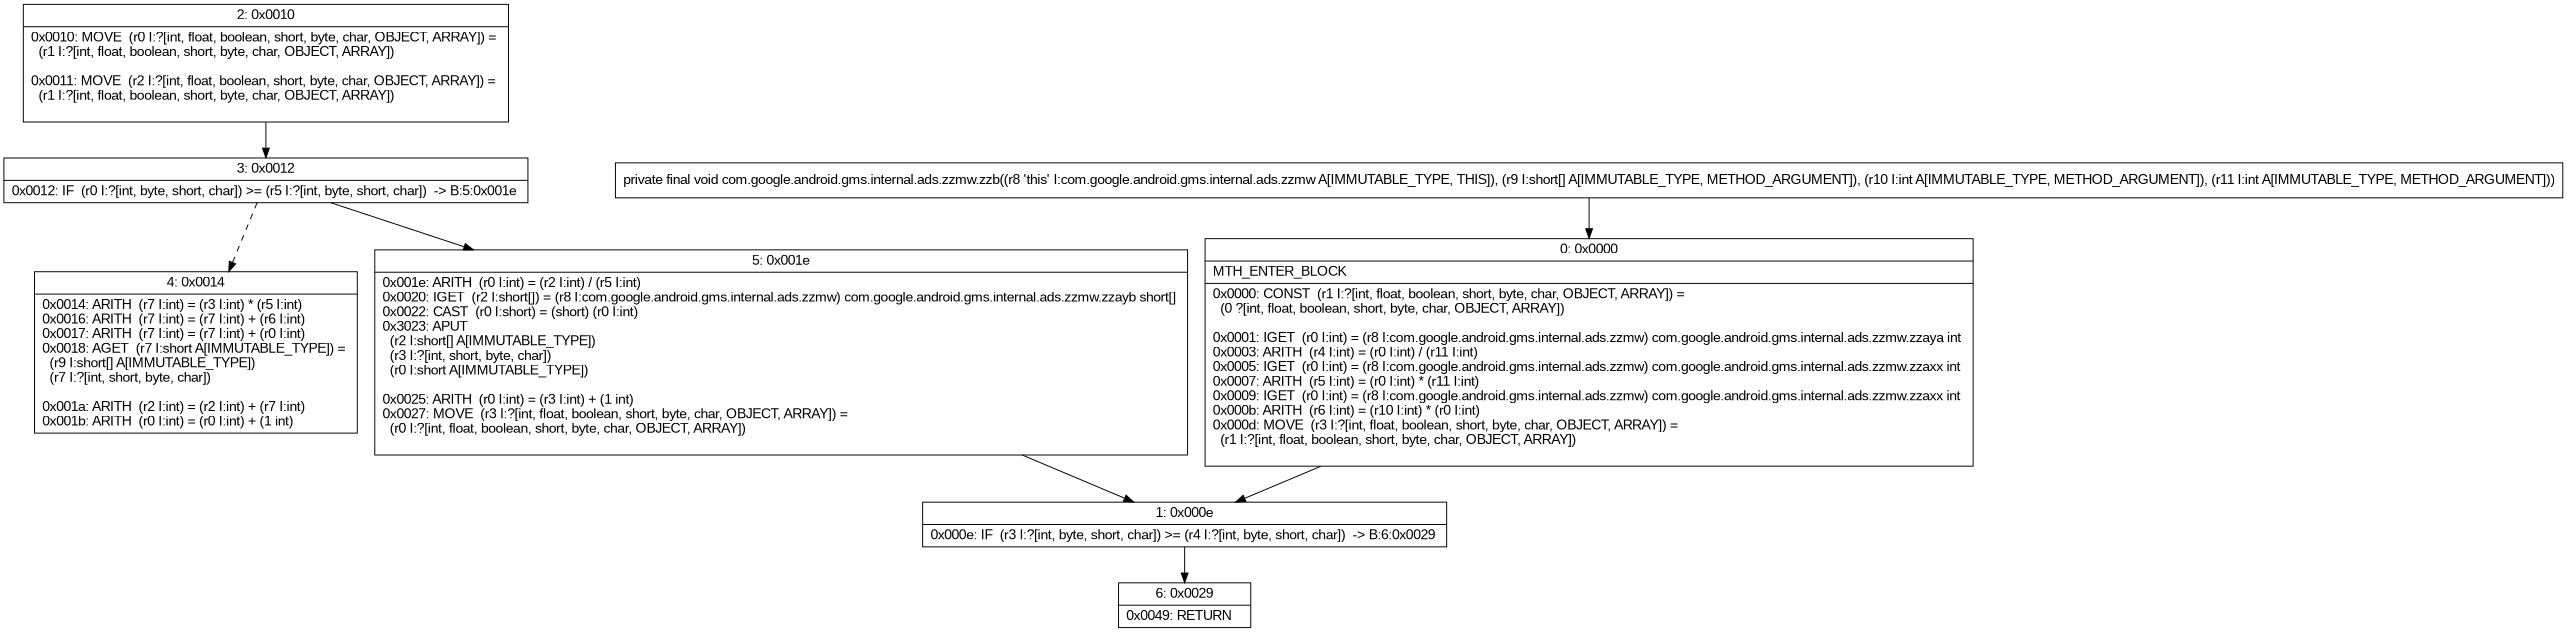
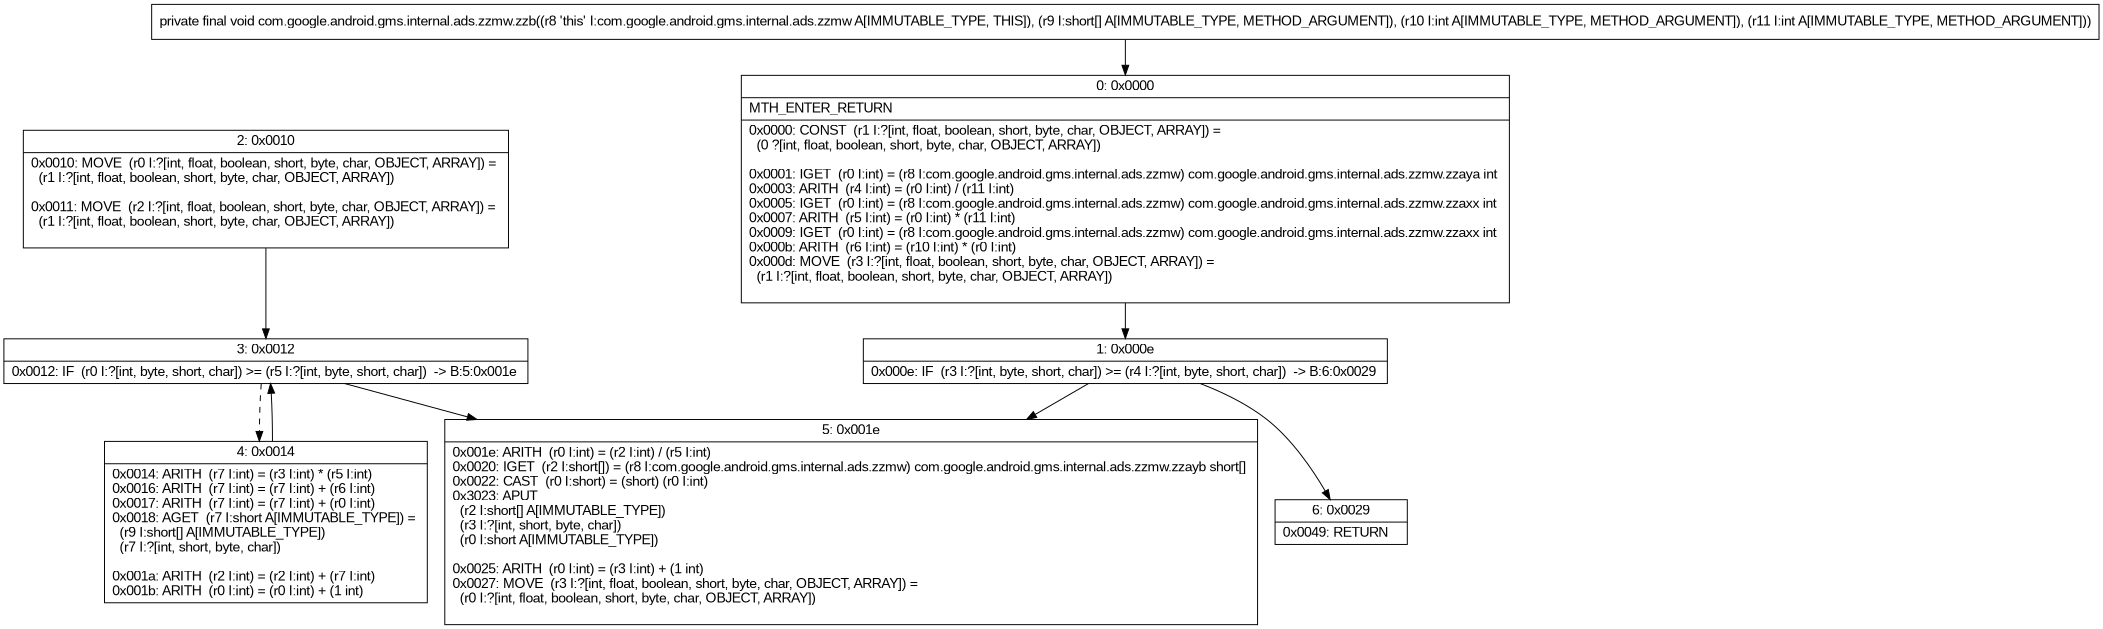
node "0: 0x0000": text "MTH_ENTER_BLOCK" -> "MTH_ENTER_RETURN"
edge "4: 0x0014" -> "3: 0x0012": added
edge "5: 0x001e" -> "1: 0x000e": reversed
